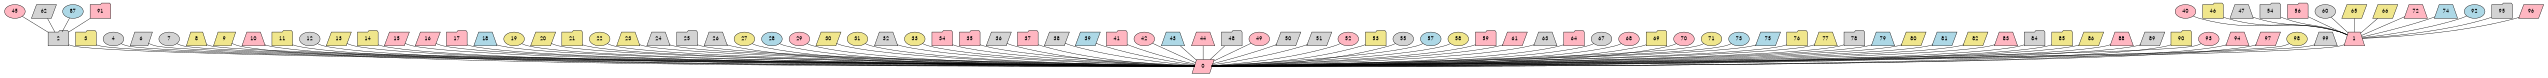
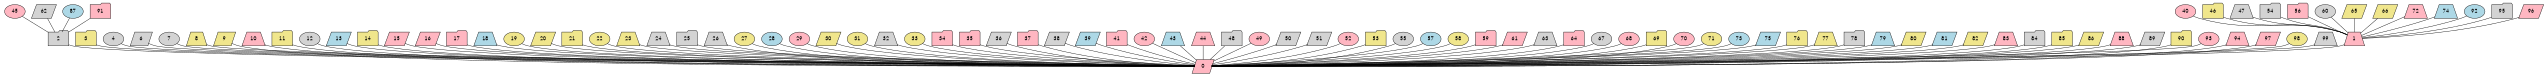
node "13": fillcolor khaki -> lightblue
